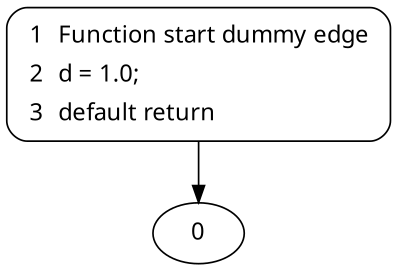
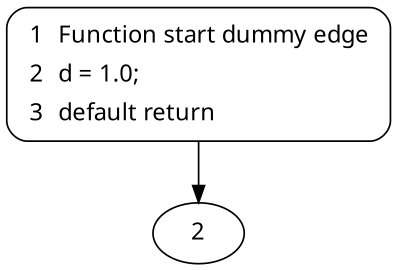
node "0": label "0" -> "2"
